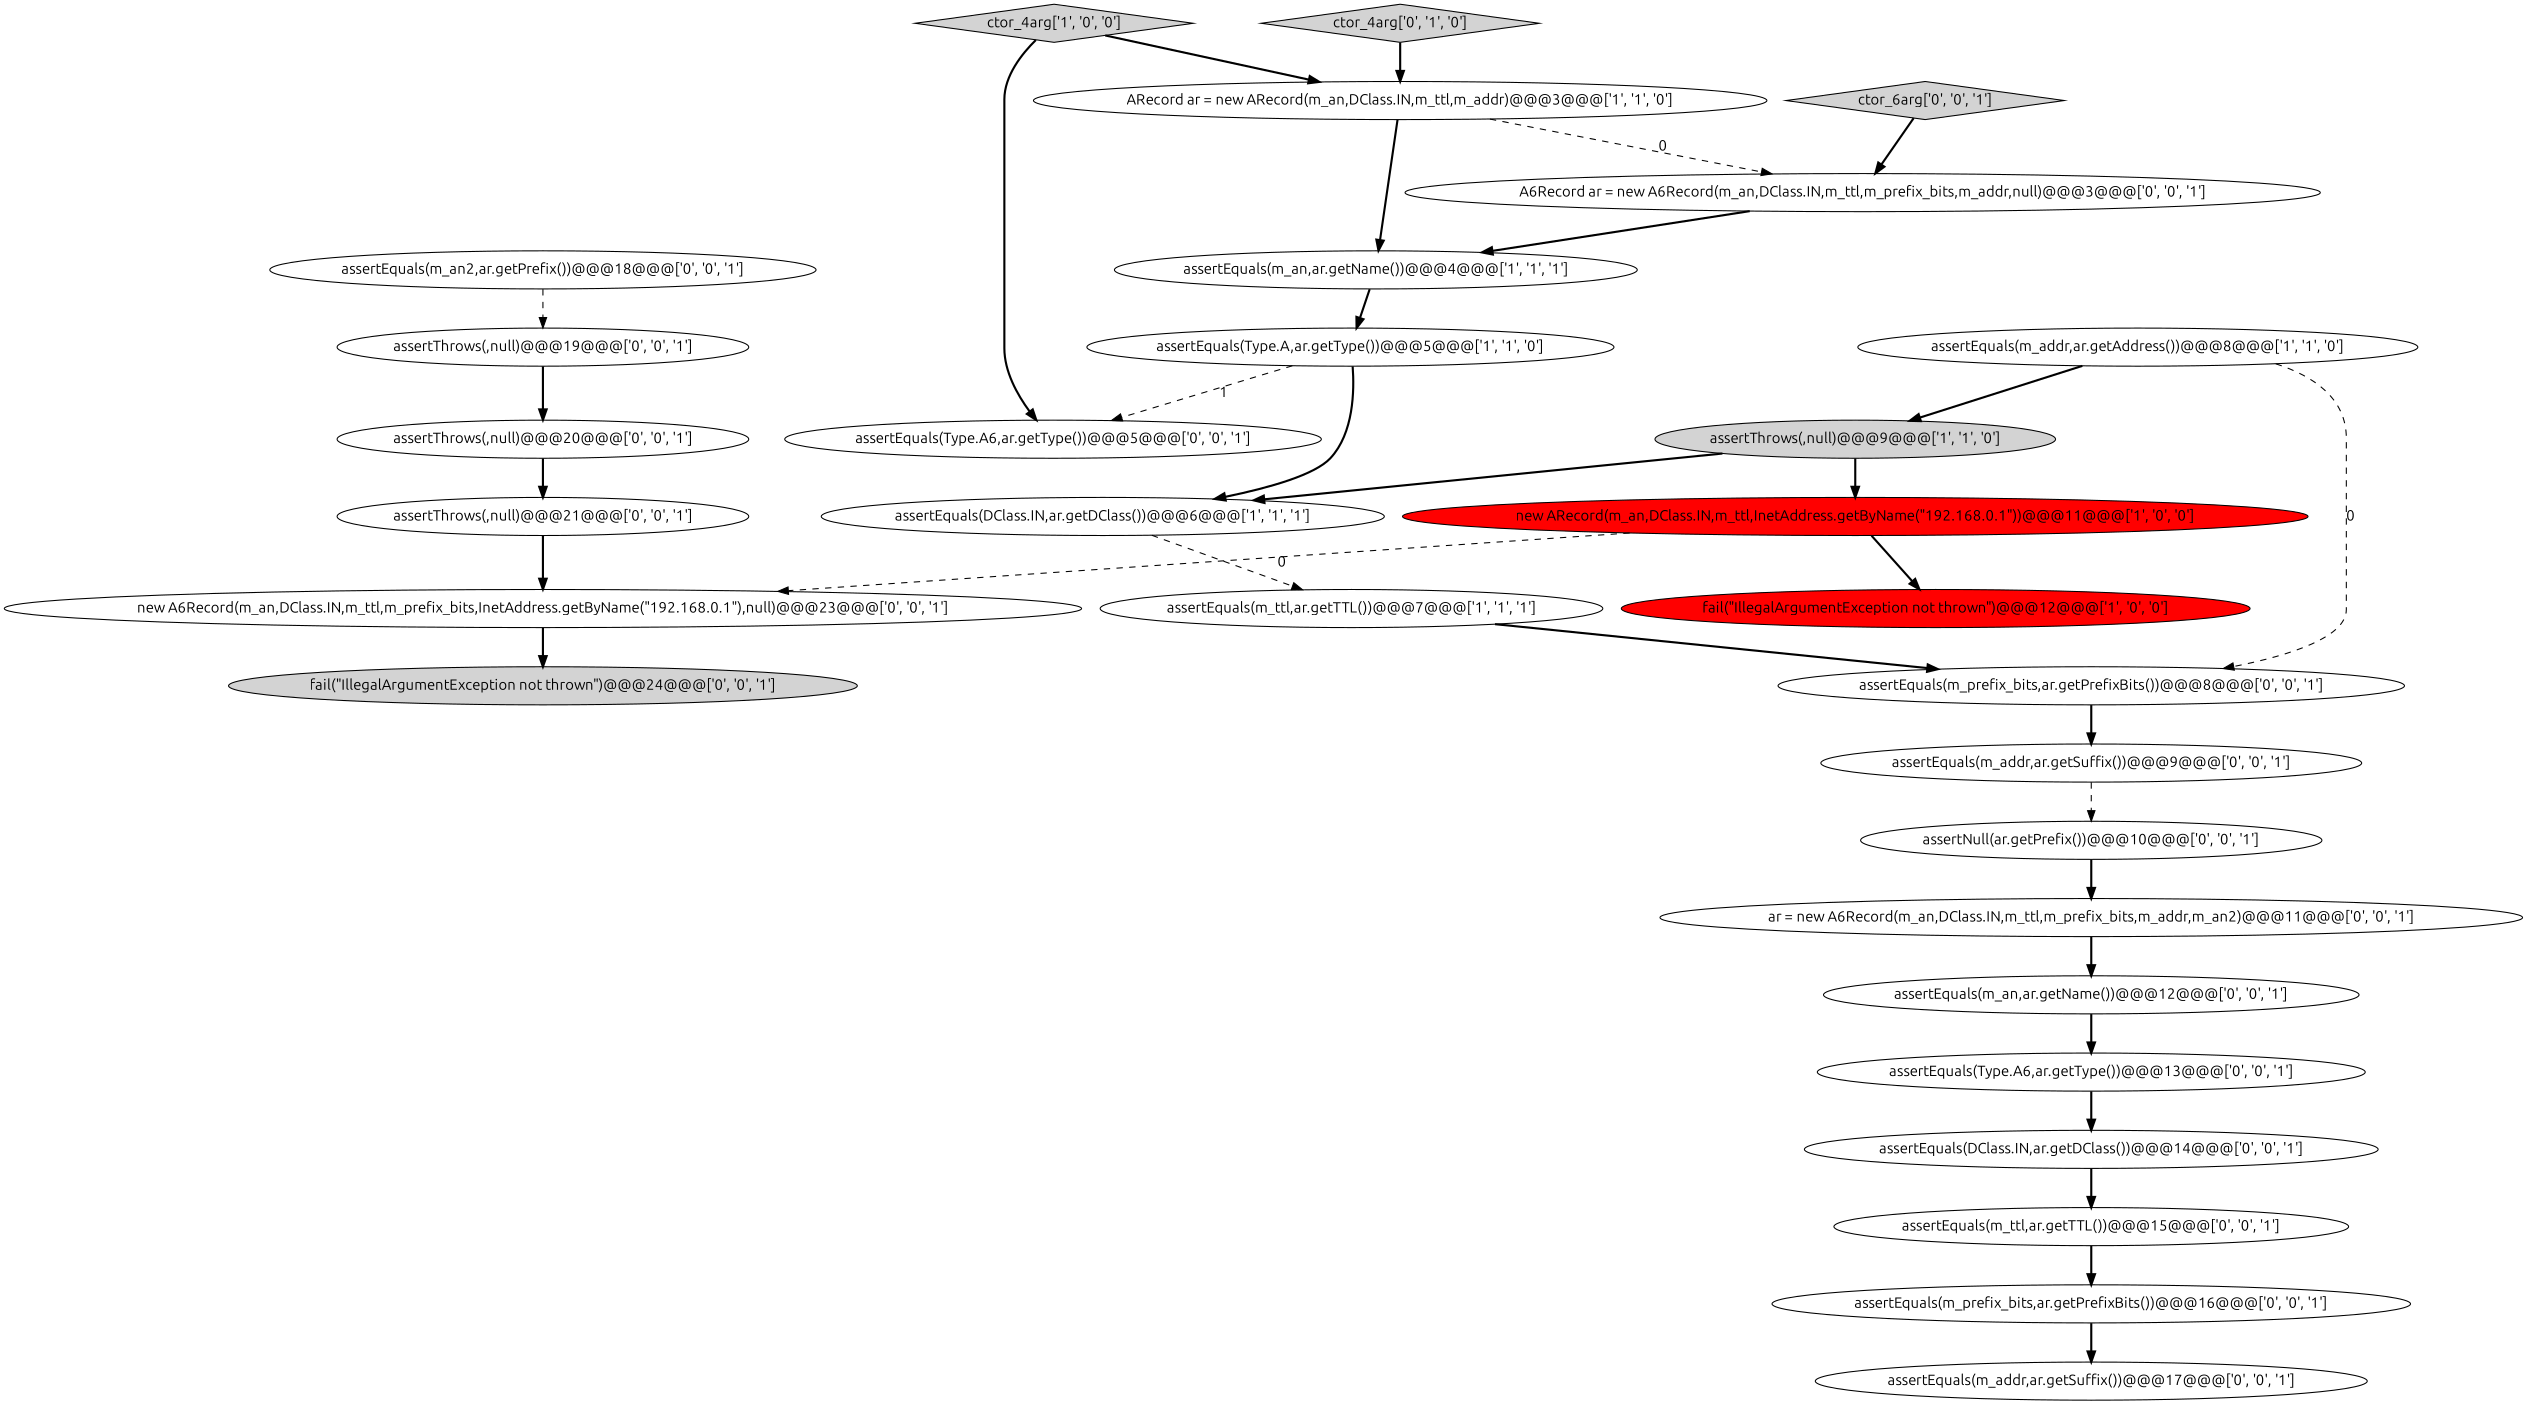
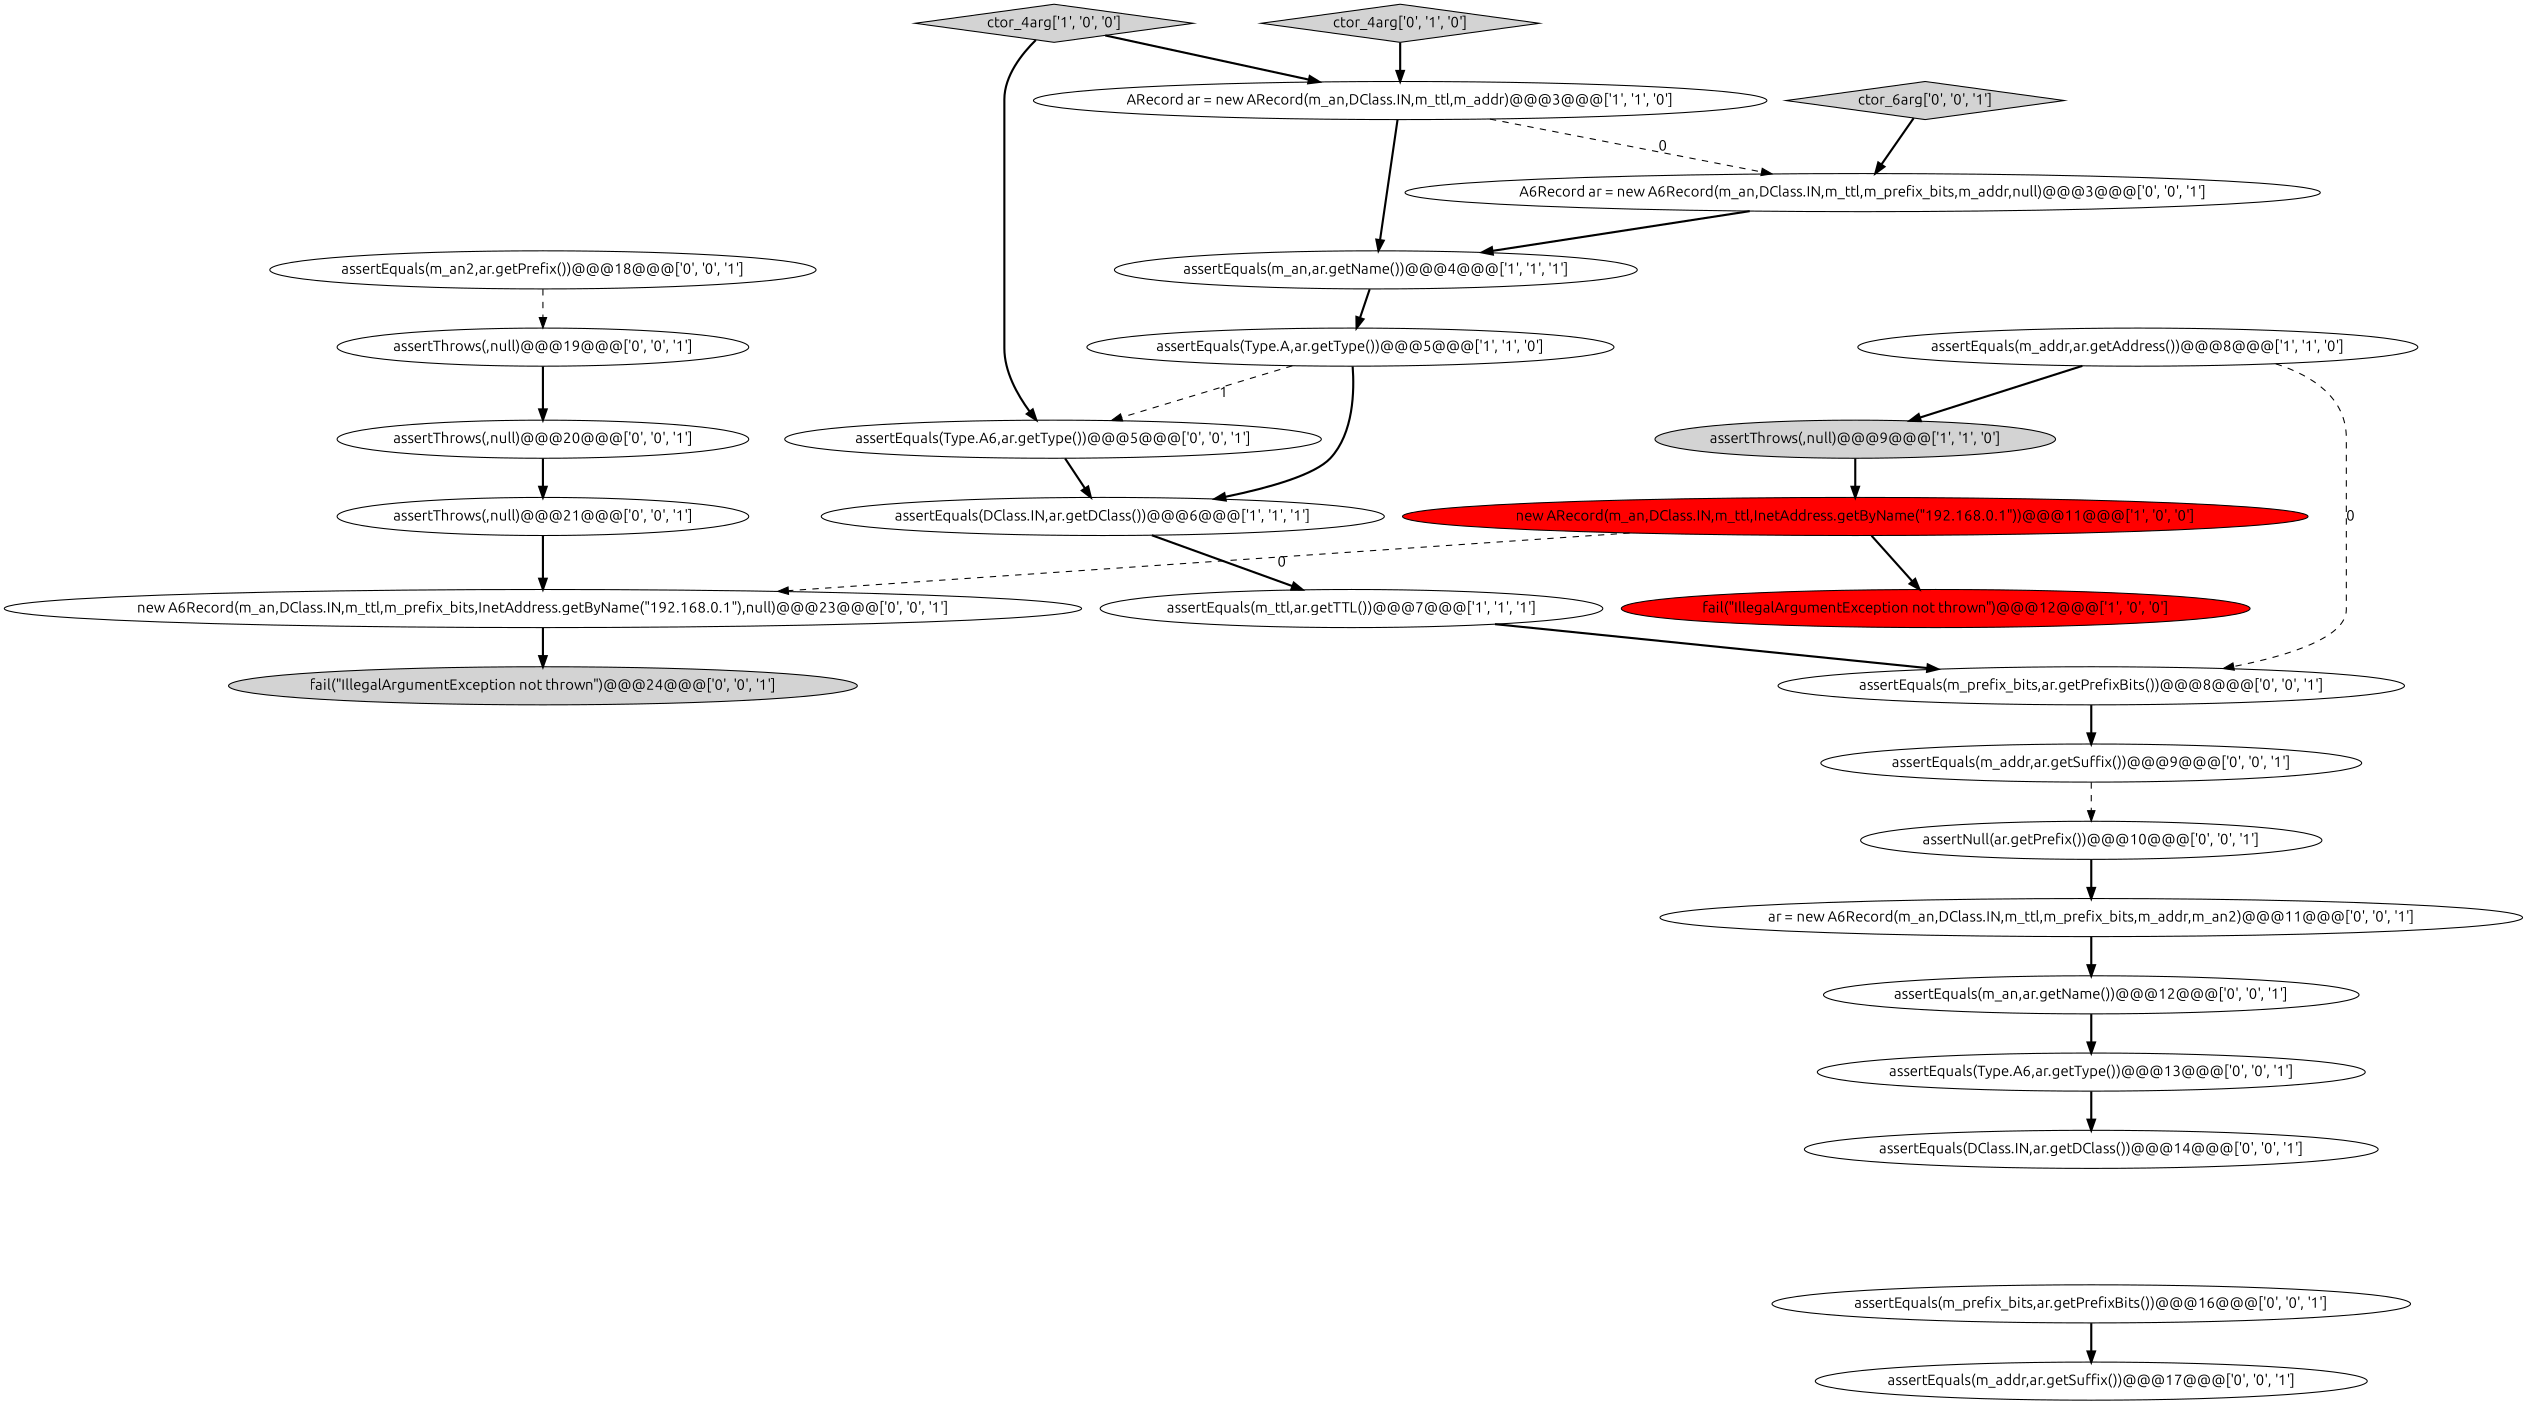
edge "assertThrows(,null)@@@9@@@['1', '1', '0']" -> "assertEquals(DClass.IN,ar.getDClass())@@@6@@@['1', '1', '1']": now "assertEquals(Type.A6,ar.getType())@@@5@@@['0', '0', '1']" -> "assertEquals(DClass.IN,ar.getDClass())@@@6@@@['1', '1', '1']"
edge "assertEquals(DClass.IN,ar.getDClass())@@@6@@@['1', '1', '1']" -> "assertEquals(m_ttl,ar.getTTL())@@@7@@@['1', '1', '1']": style dashed -> bold
node "assertEquals(m_ttl,ar.getTTL())@@@15@@@['0', '0', '1']": removed
